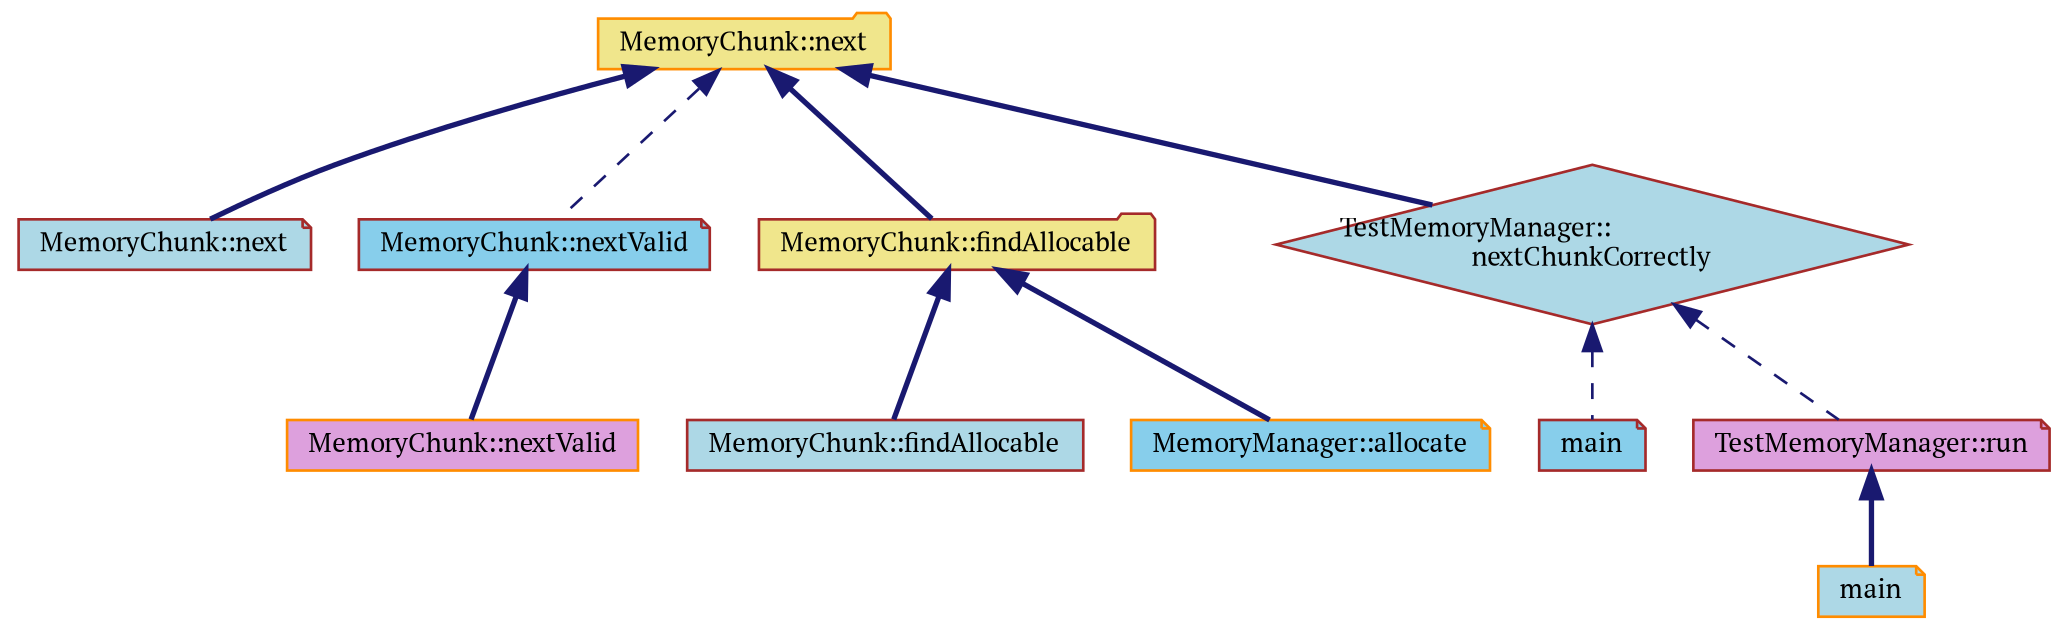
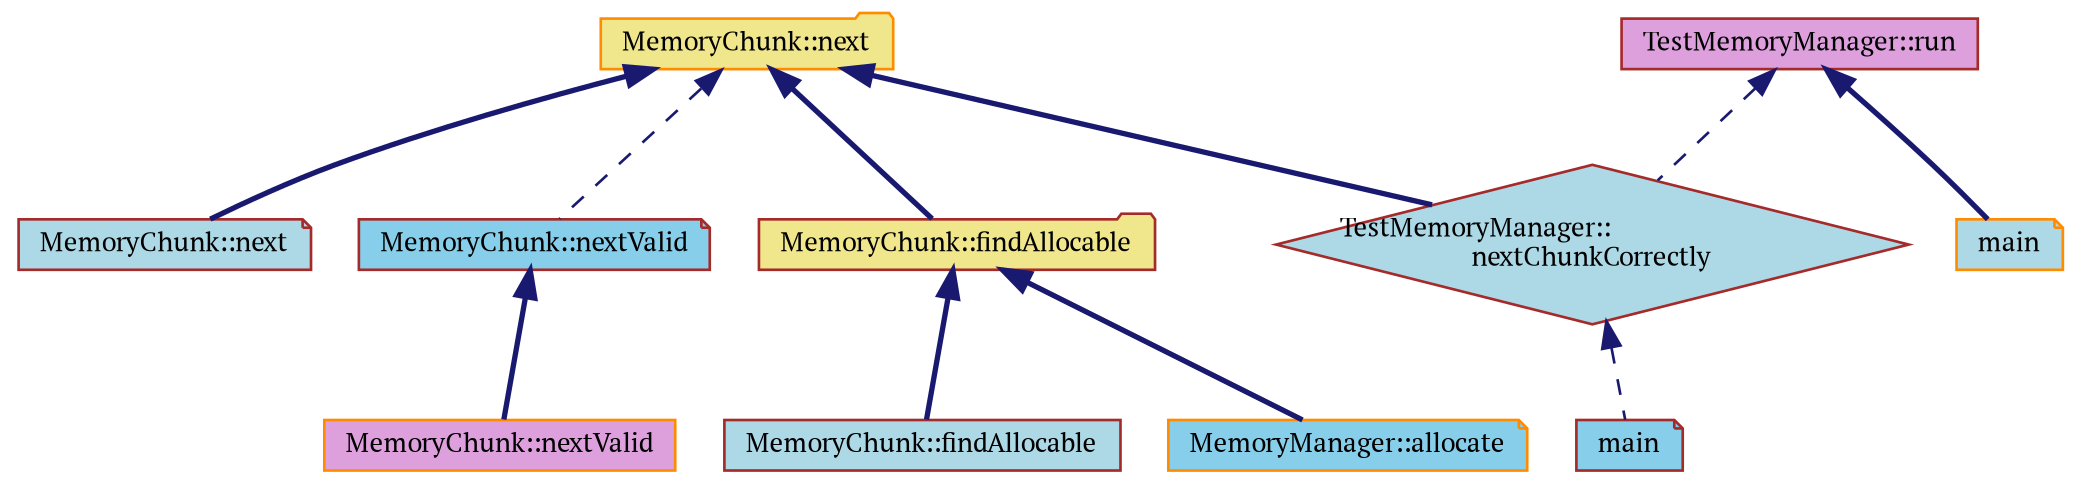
edge "TestMemoryManager::run" -> "TestMemoryManager:: nextChunkCorrectly": reversed
node "TestMemoryManager::run": shape note -> box
